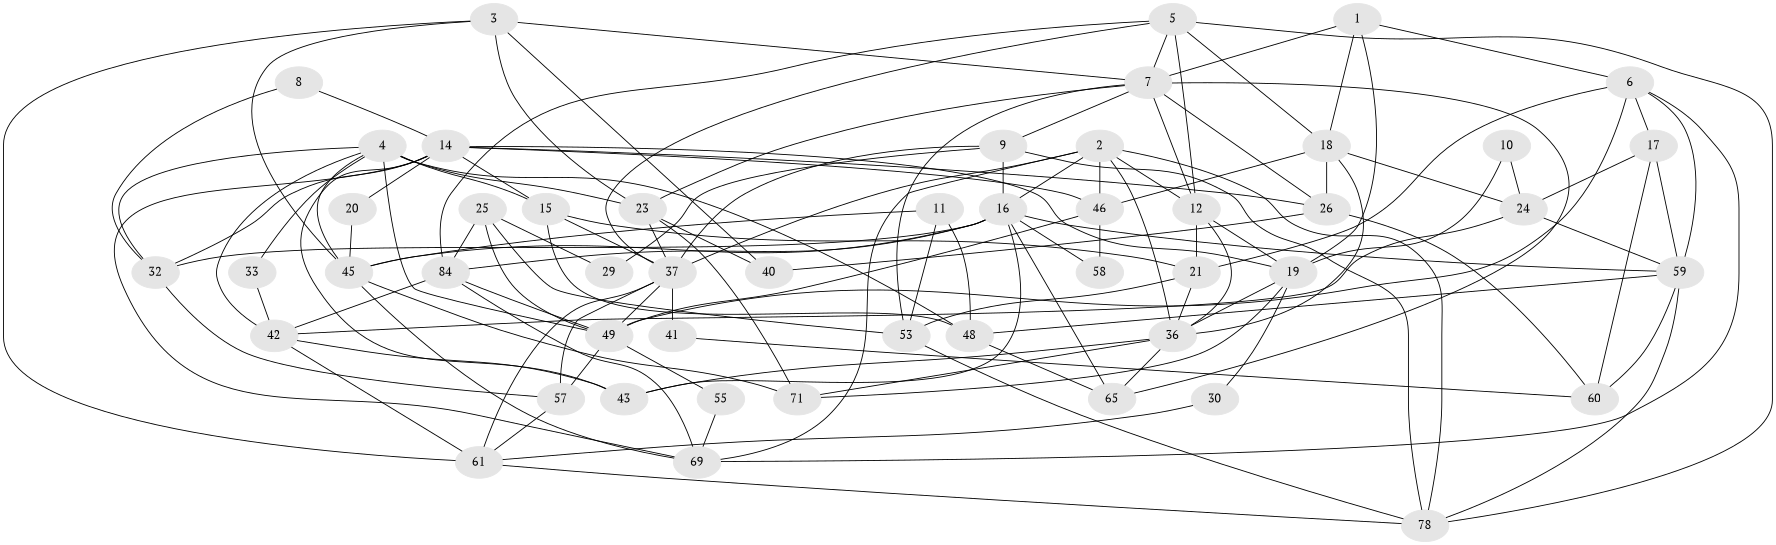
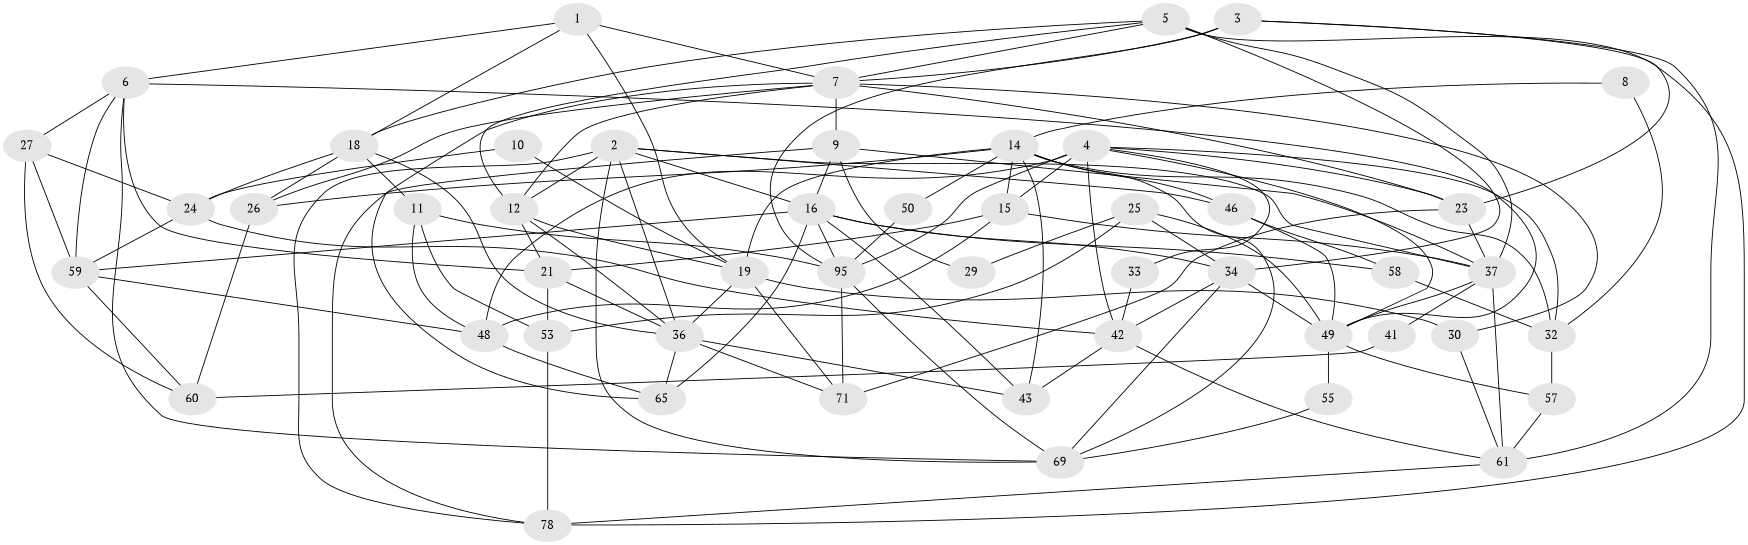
edge "7" -- "53": now "7" -- "30"
node "17": label "17" -> "27"
edge "18" -- "46": now "18" -- "11"
node "20": label "20" -> "50"
edge "16" -- "32": now "58" -- "32"
node "45": label "45" -> "95"
node "84": label "84" -> "34"
node "40": removed
edge "37" -- "57": removed
edge "59" -- "78": removed
